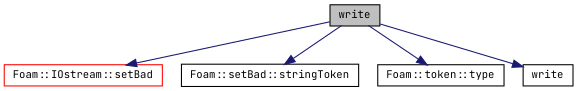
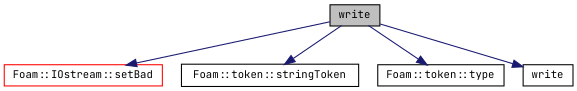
node "Foam::setBad::stringToken": label "Foam::setBad::stringToken" -> "Foam::token::stringToken"
